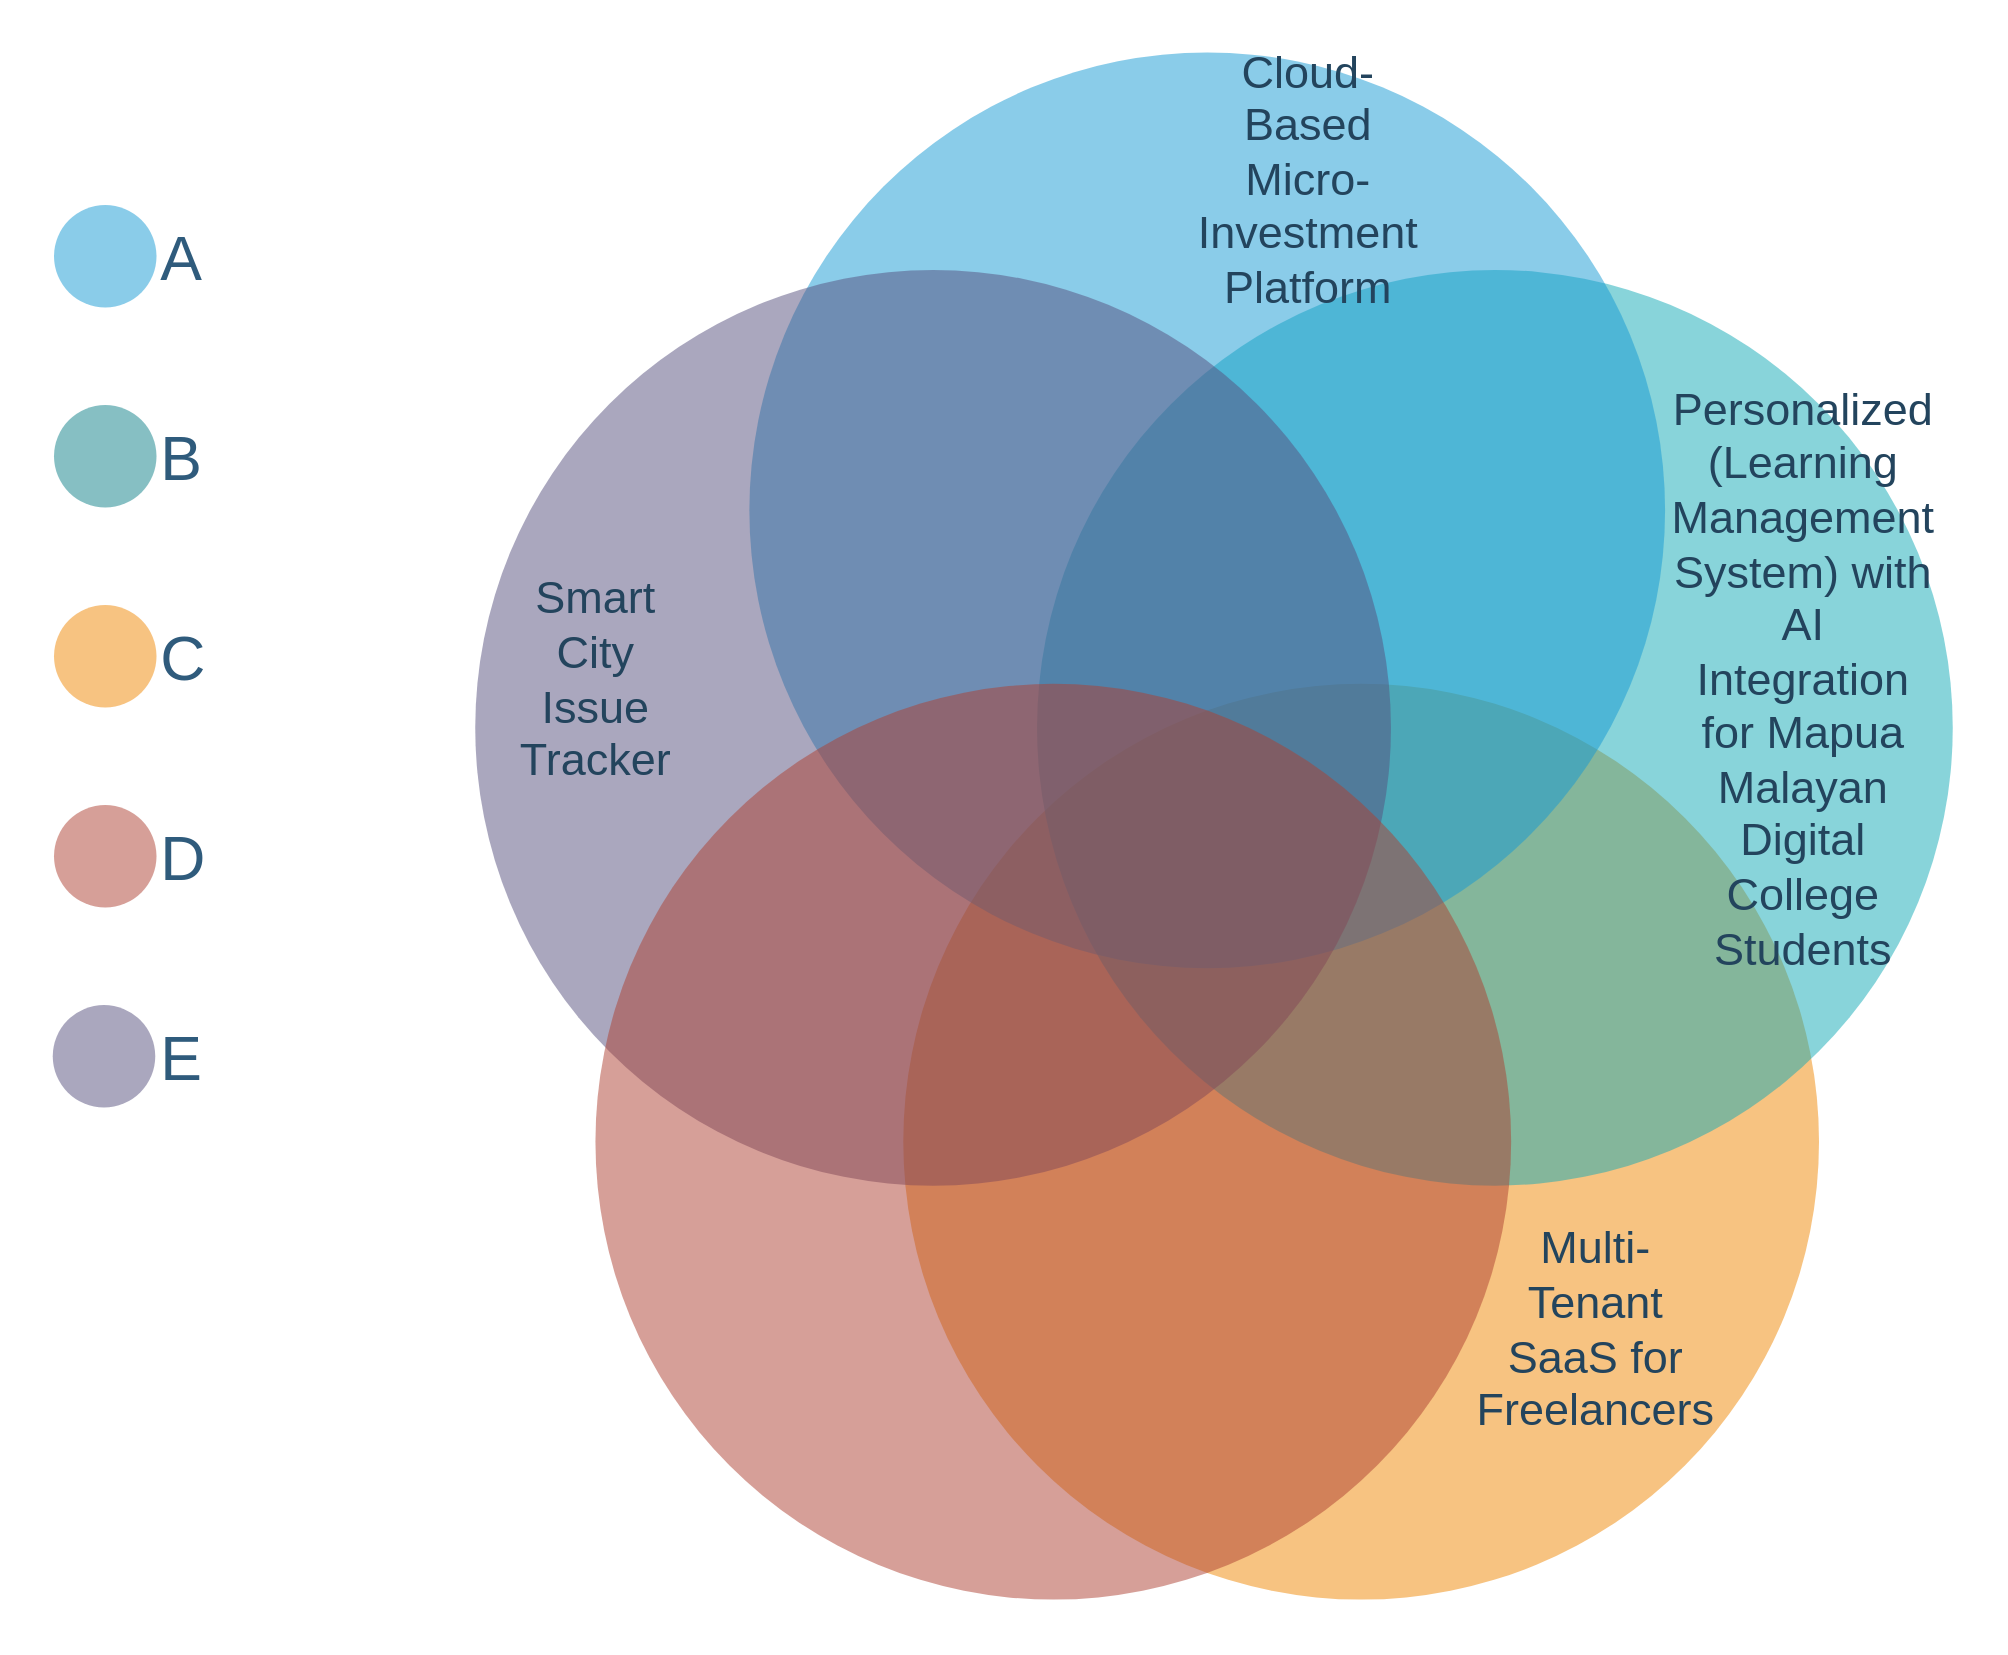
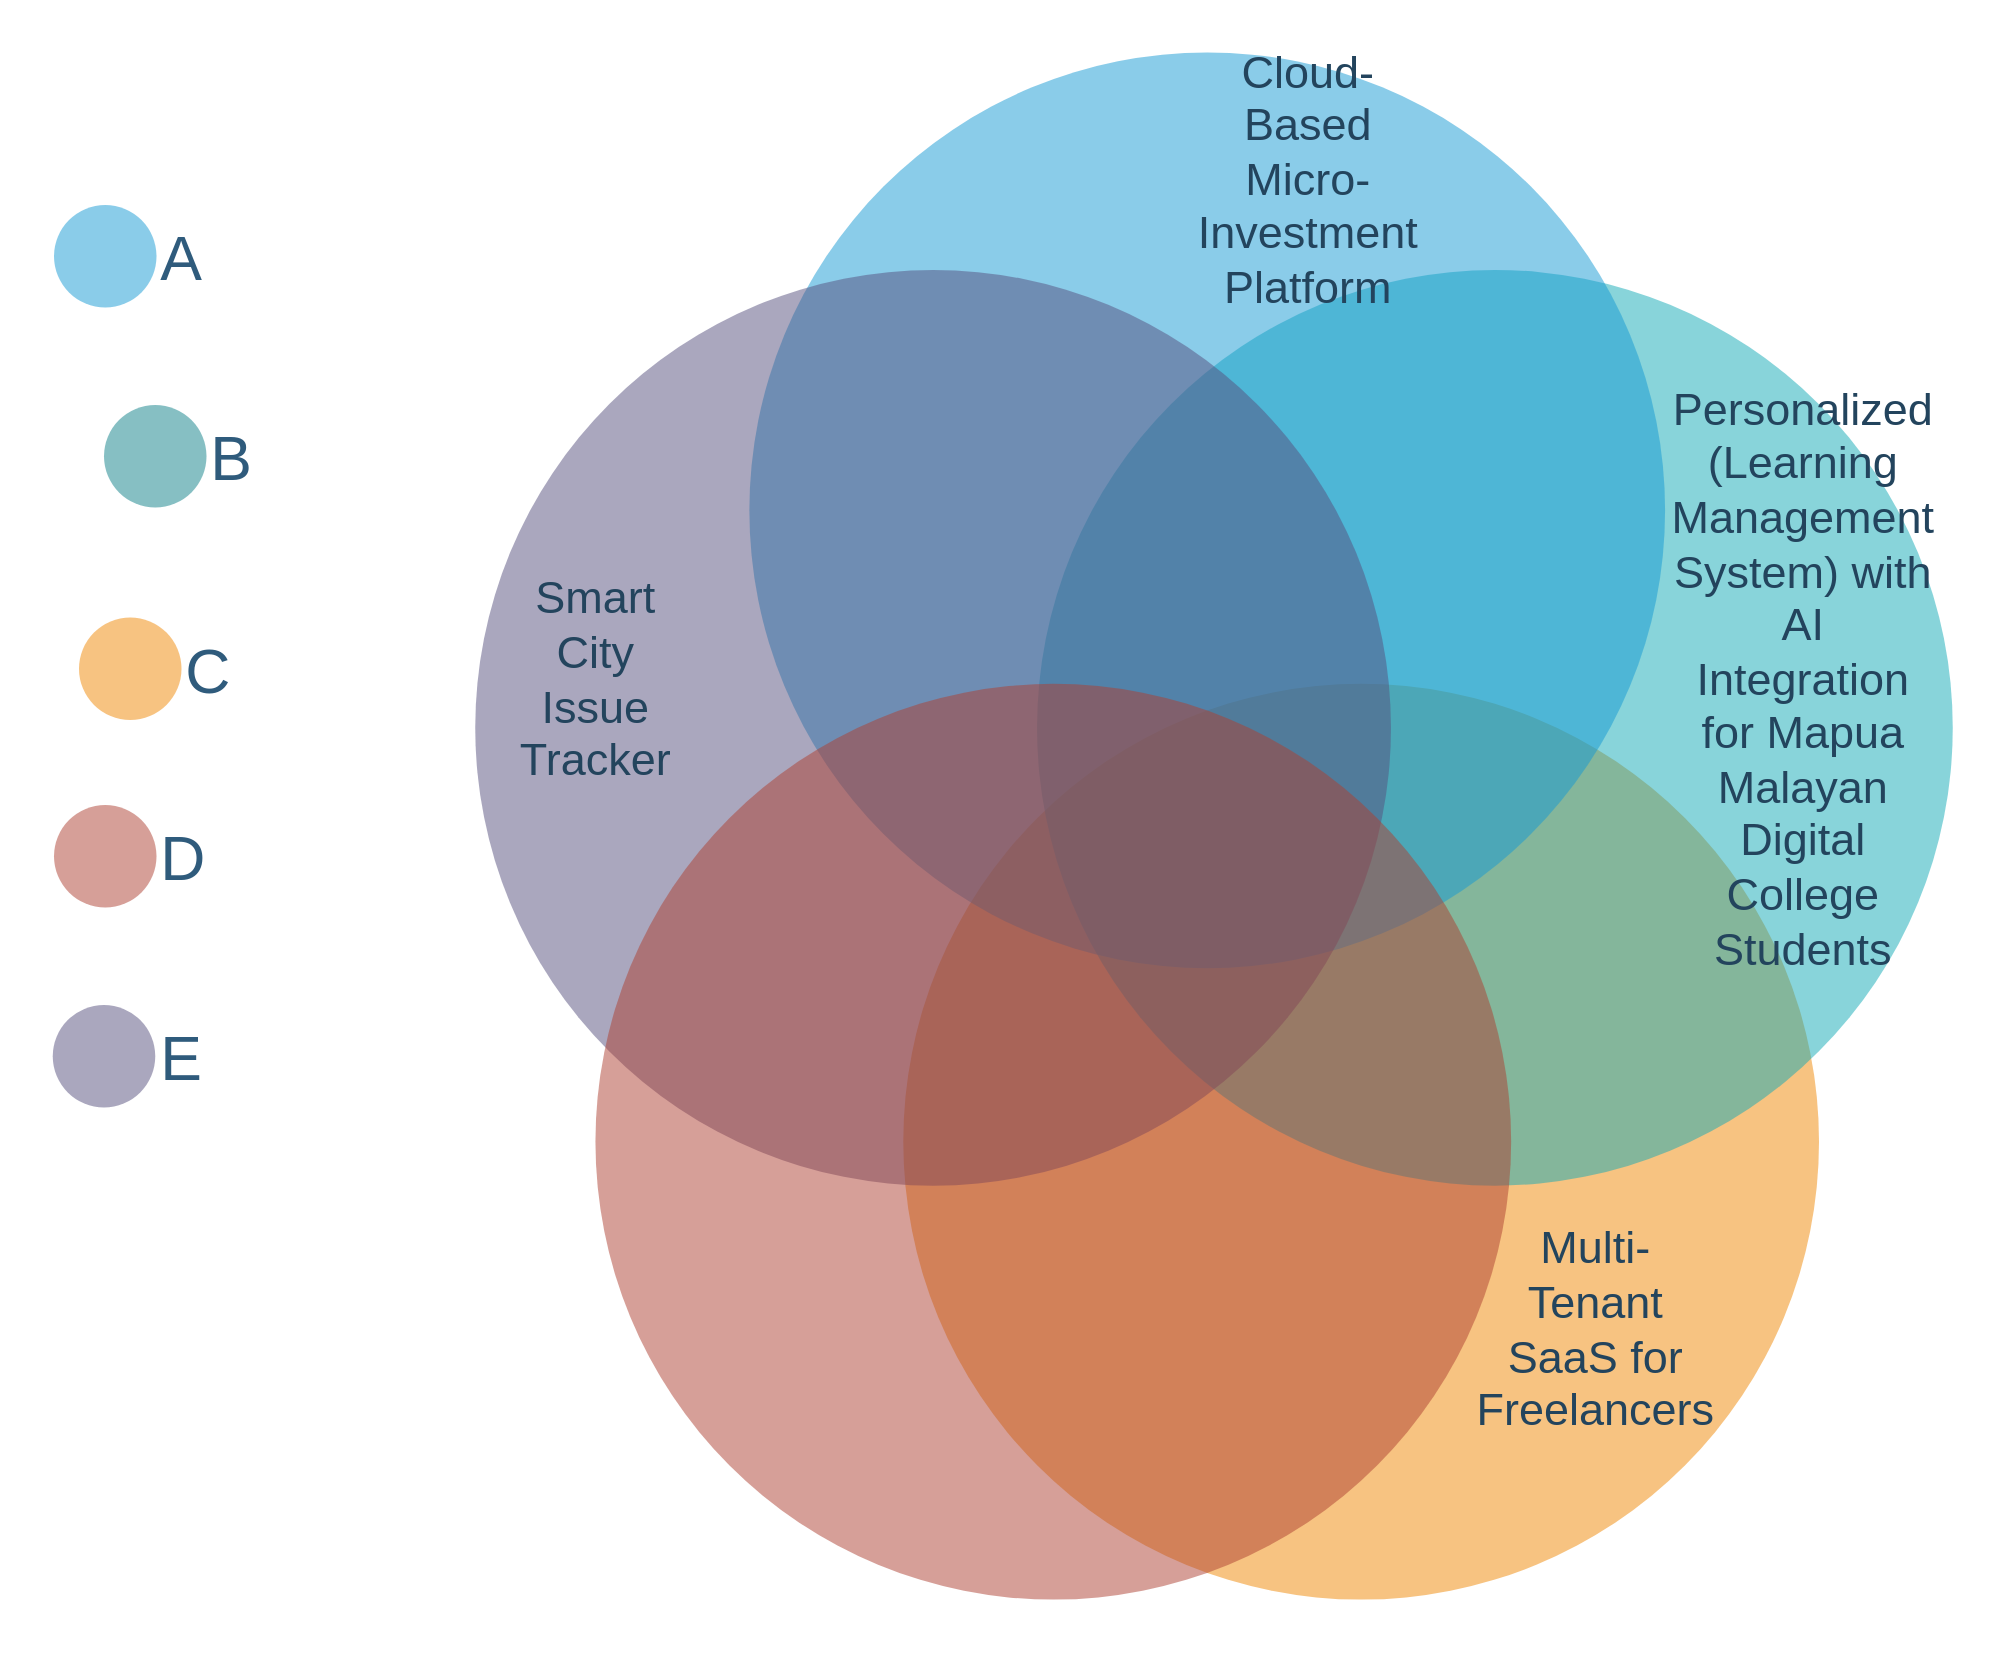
node "B": moved (105, 456) -> (155, 456)
node "C": moved (105, 656) -> (130, 669)
